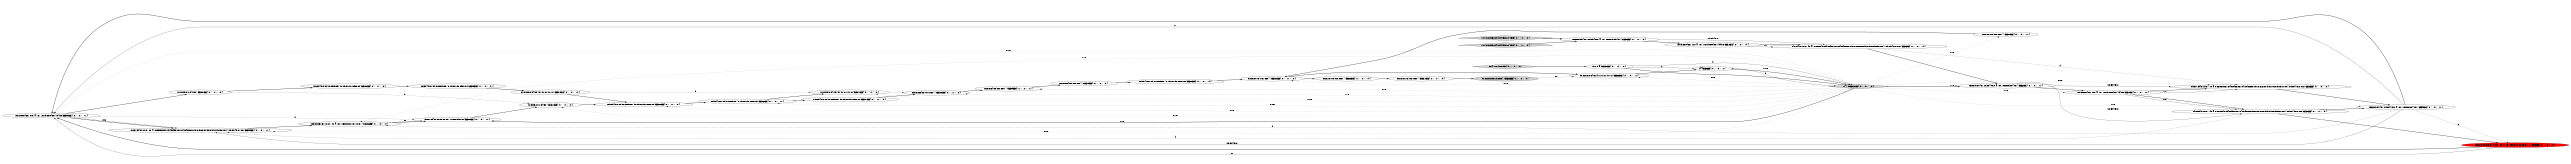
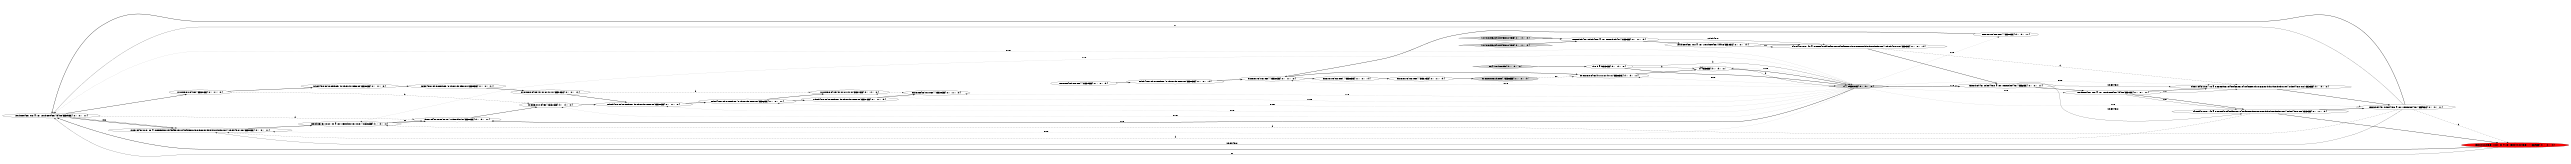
node "assertFalse(os2.get())@@@19@@@['1', '1', '1']": removed
